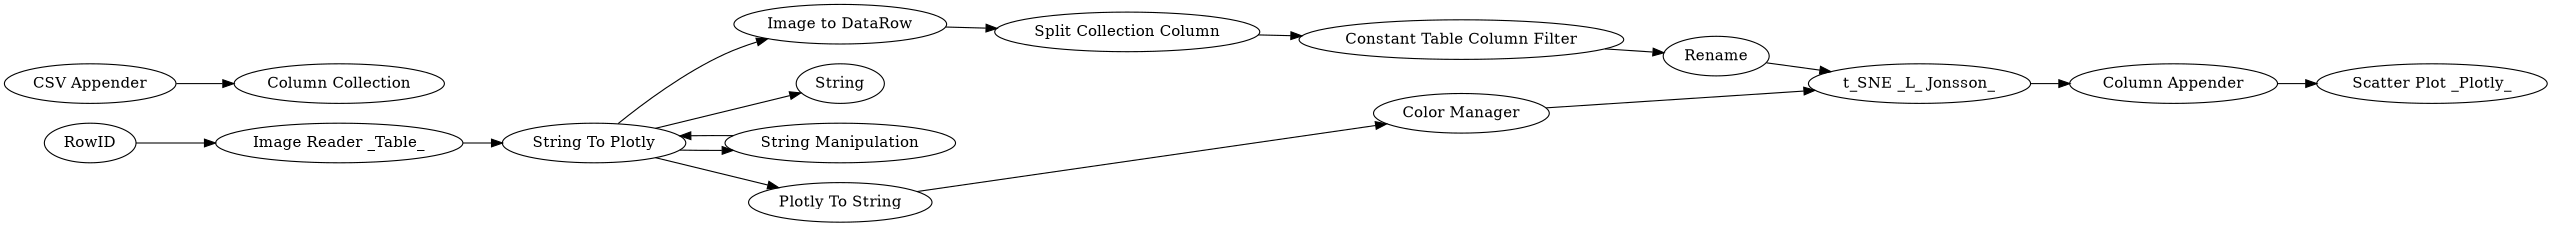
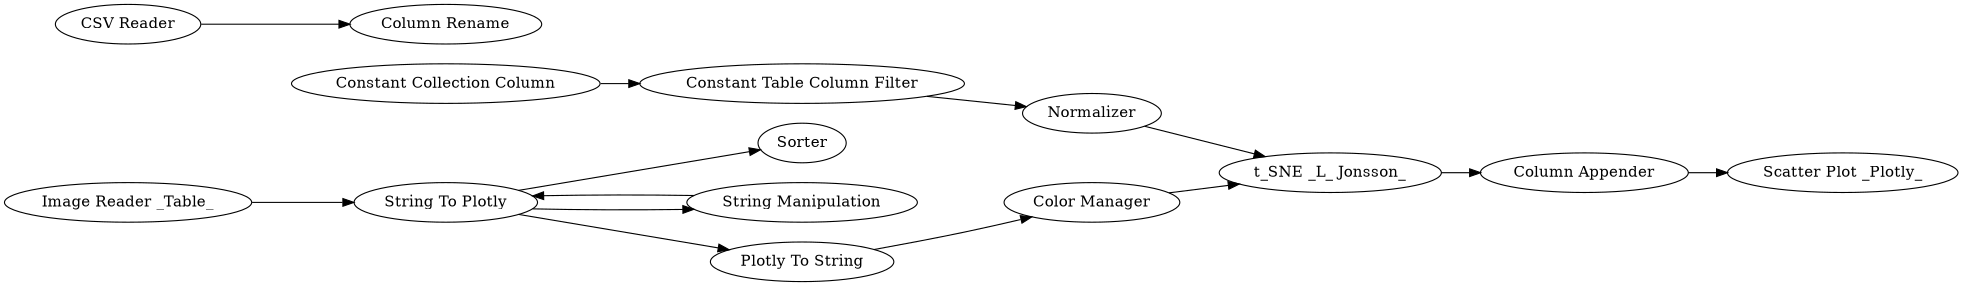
node "Image to DataRow": removed
node "Split Collection Column": label "Split Collection Column" -> "Constant Collection Column"
node "Rename": label "Rename" -> "Normalizer"
node "CSV Appender": label "CSV Appender" -> "CSV Reader"
node "Column Collection": label "Column Collection" -> "Column Rename"
node "String": label "String" -> "Sorter"
node "RowID": removed
